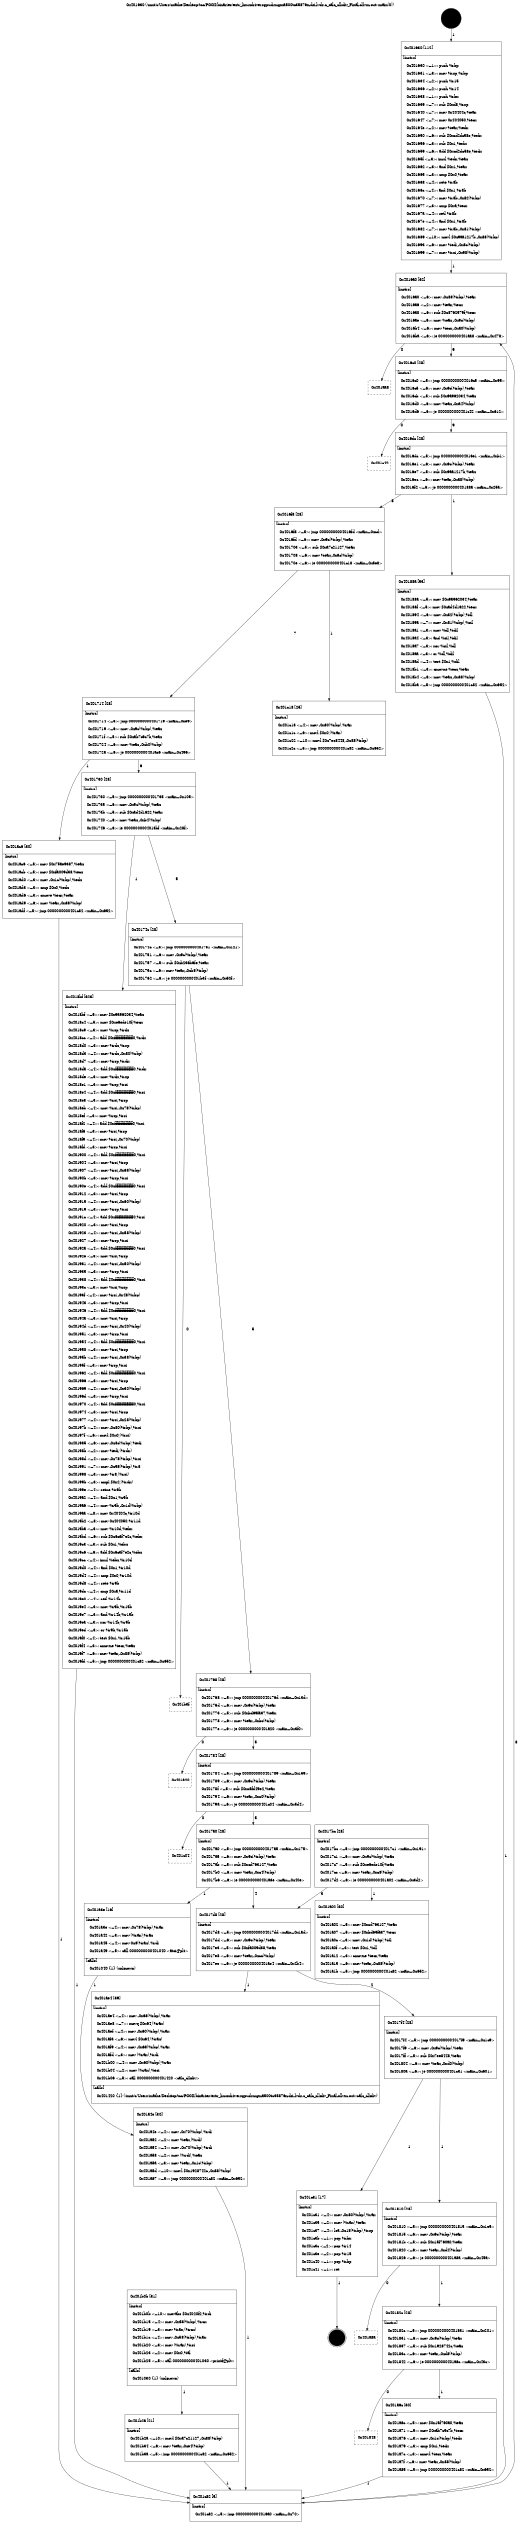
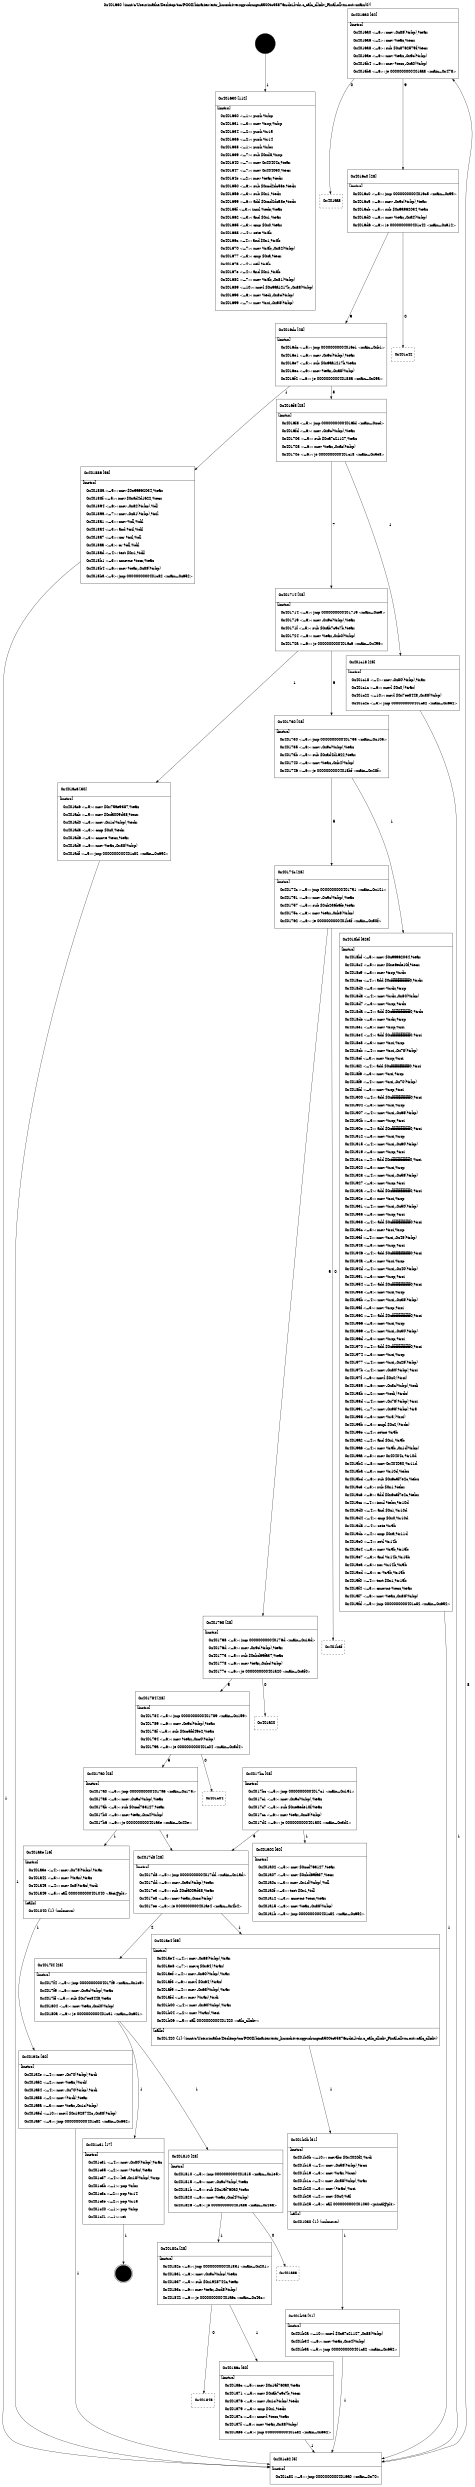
edge "0x401630 [112]" -> "0x4016a0 [32]": removed, label "1"
edge "0x401c18 [25]" -> "0x401c82 [5]": added, label "1"
edge "0x401ae4 [39]" -> "0x401b0b [31]": added, label "1"
